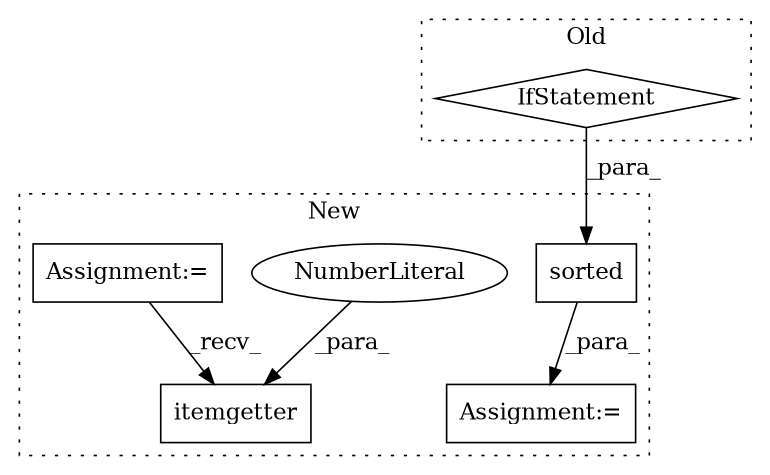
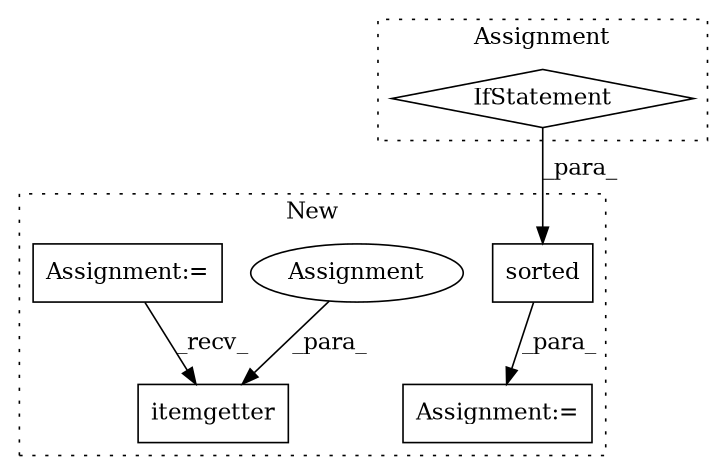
cluster "Old": label "Old" -> "Assignment"
node "NumberLiteral": label "NumberLiteral" -> "Assignment"
